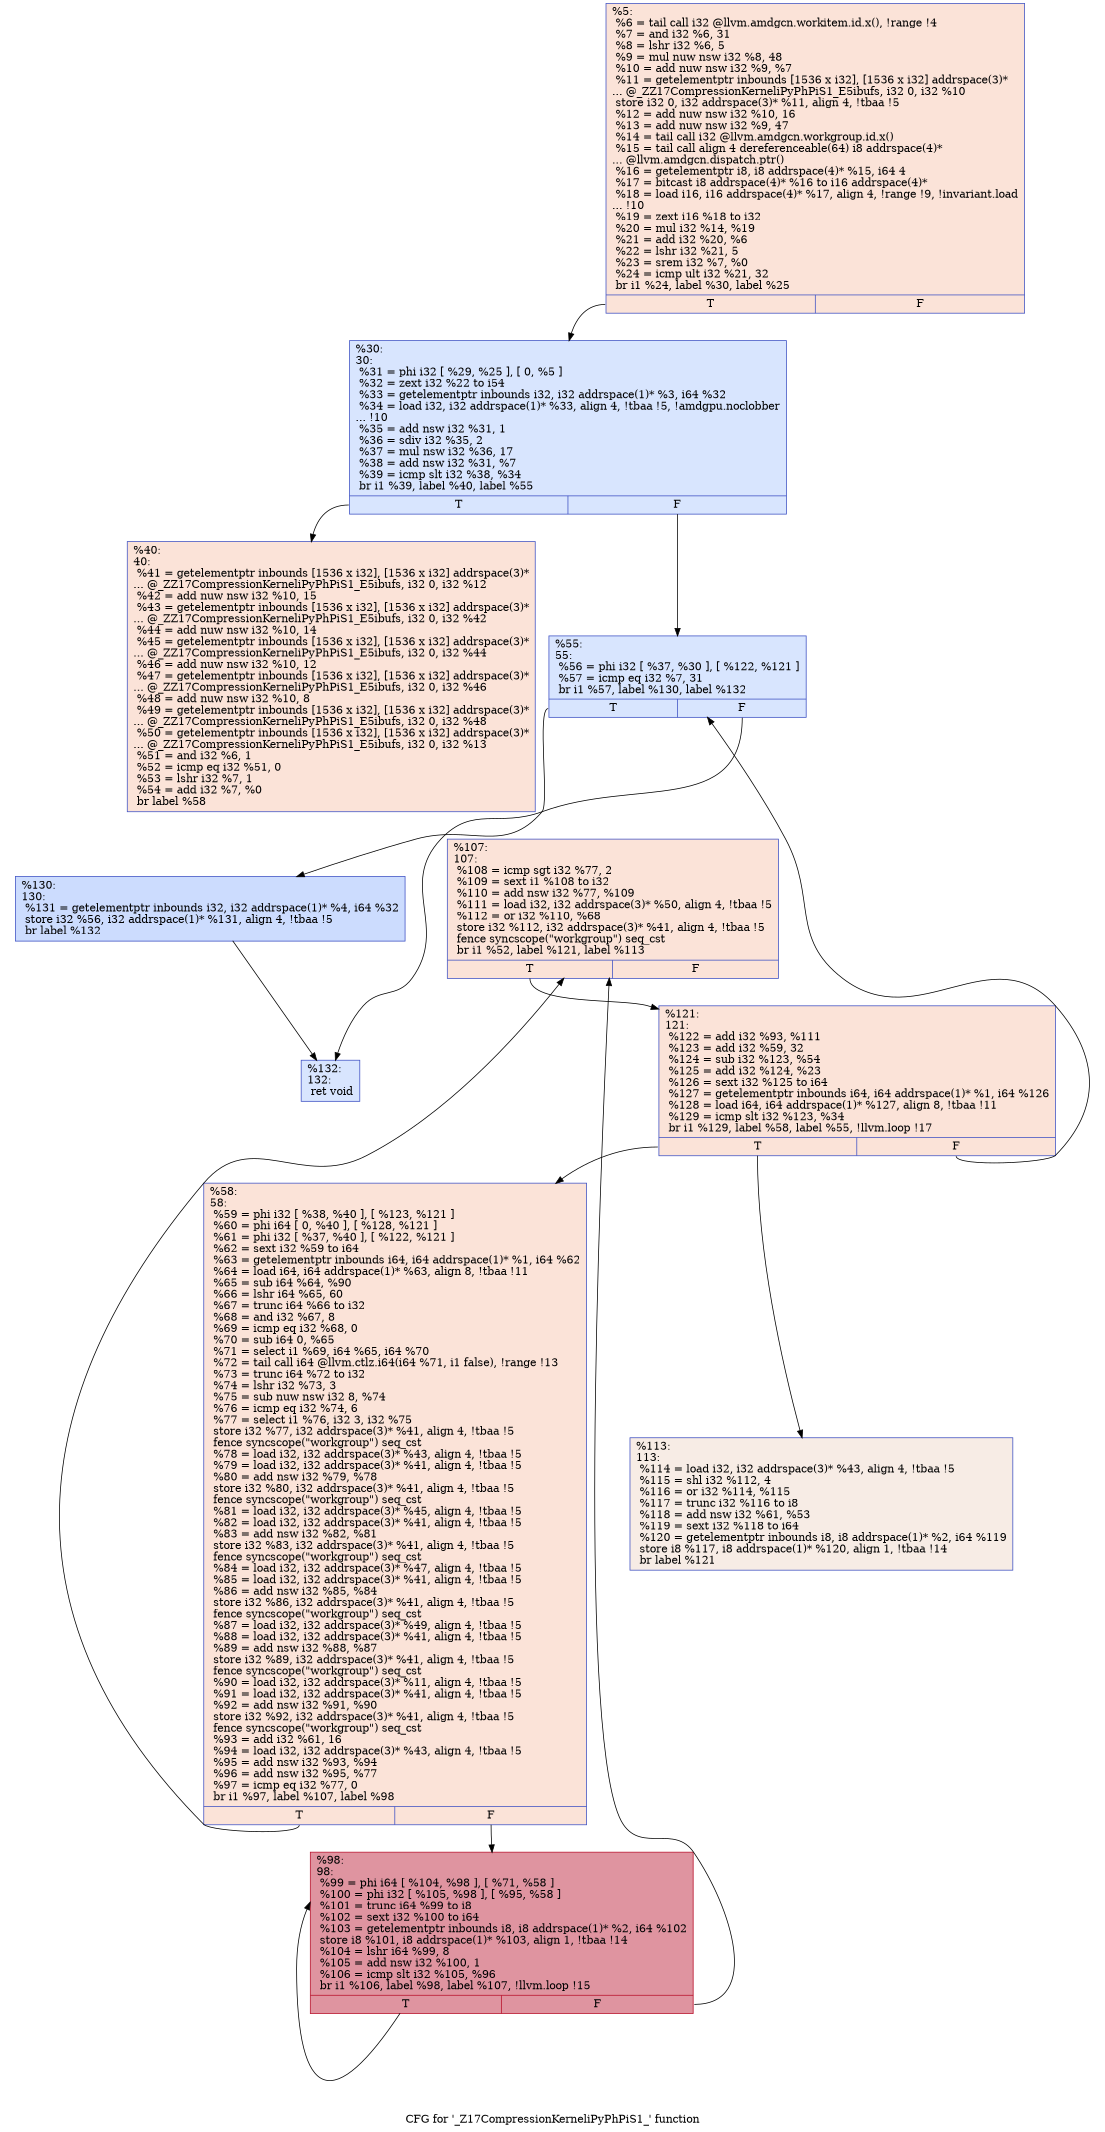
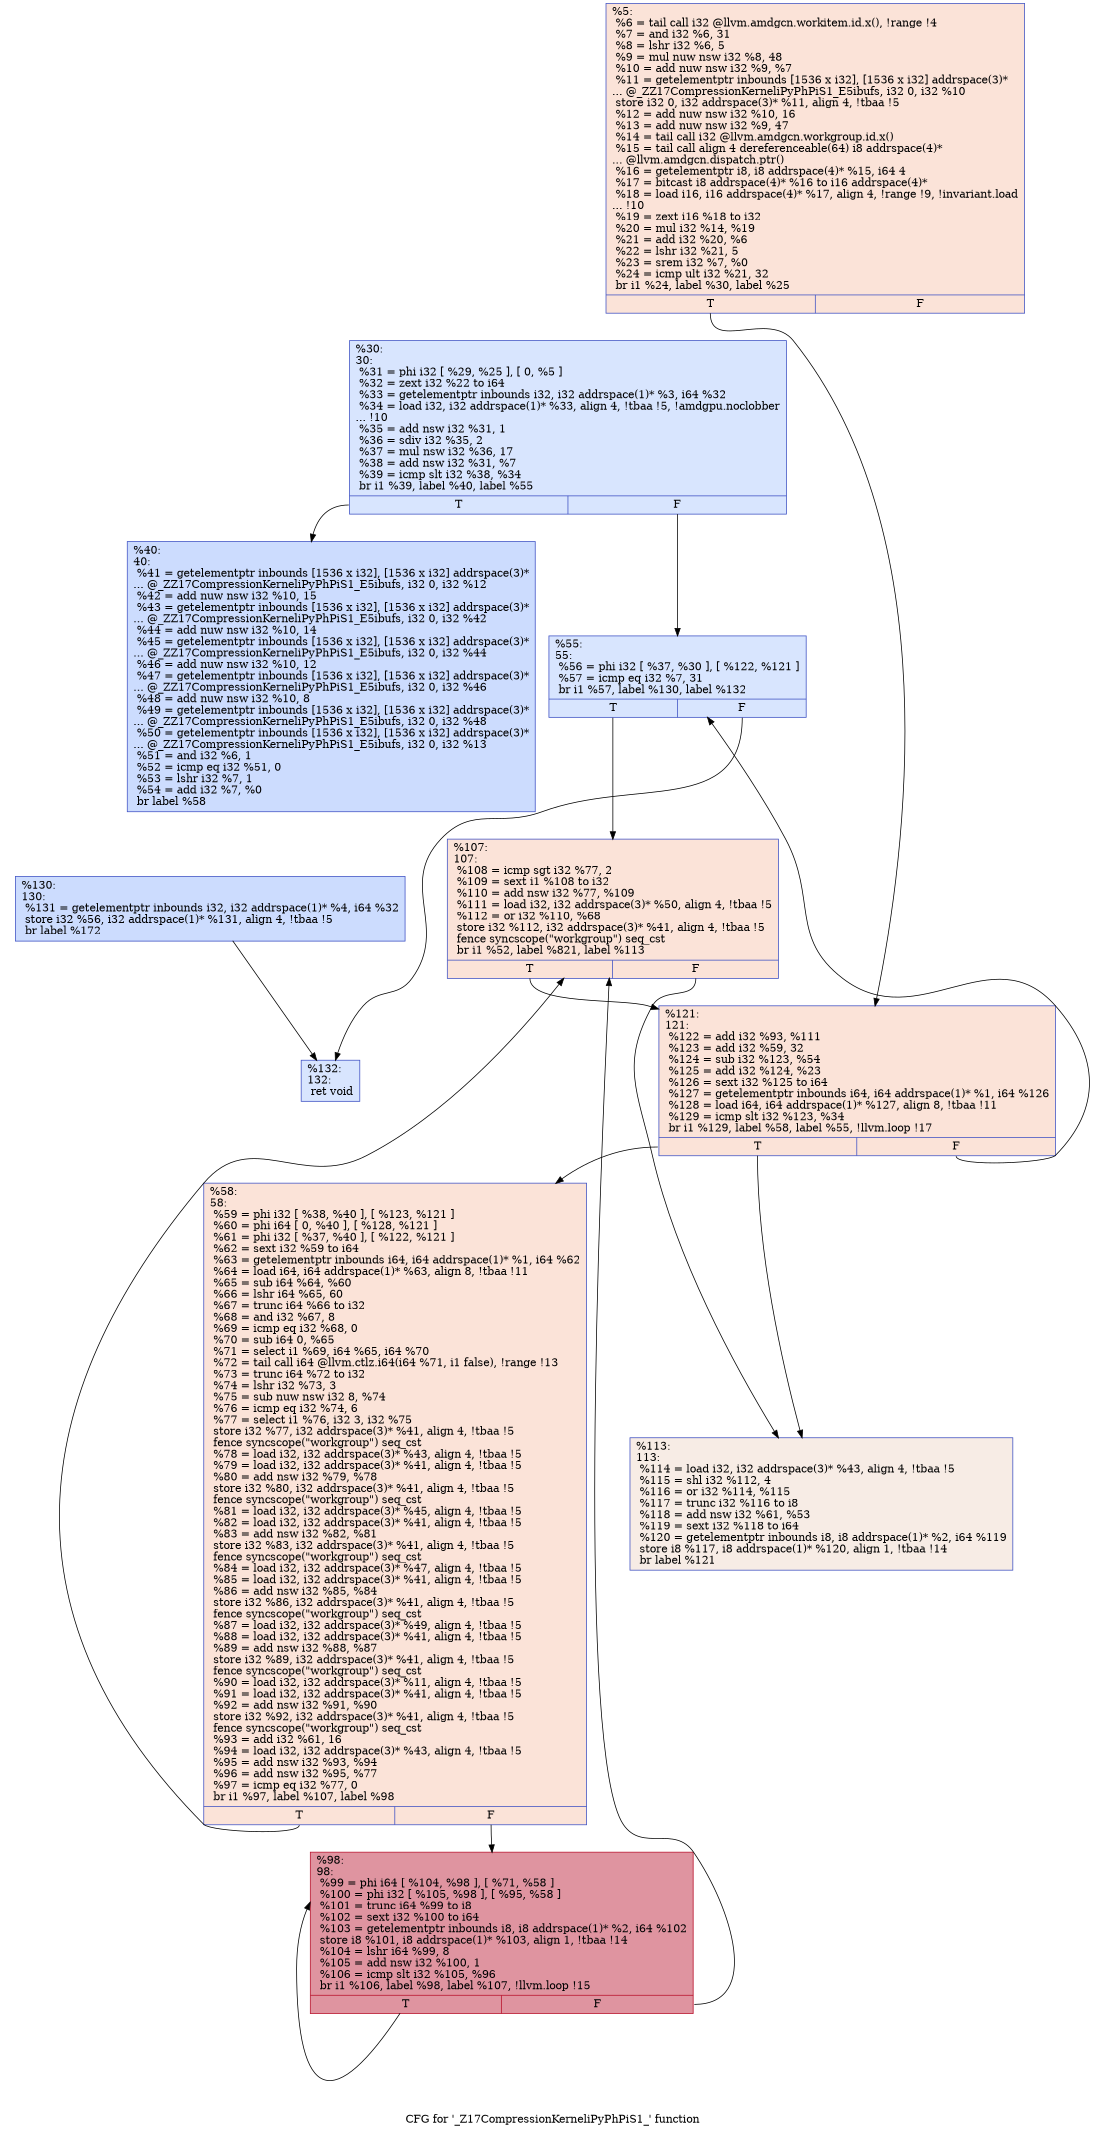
edge "%5:" -> "%30:": now "%5:" -> "%121:"
node "%30:": text "%32 = zext i32 %22 to i54" -> "%32 = zext i32 %22 to i64"
node "%40:": fillcolor #f6bfa670 -> #8caffe70
edge "%55:" -> "%130:": now "%55:" -> "%107:"
node "%130:": text "br label %132" -> "br label %172"
node "%107:": text "br i1 %52, label %121, label %113" -> "br i1 %52, label %821, label %113"
edge "%107:" -> "%113:": added
node "%58:": text "%65 = sub i64 %64, %90" -> "%65 = sub i64 %64, %60"
